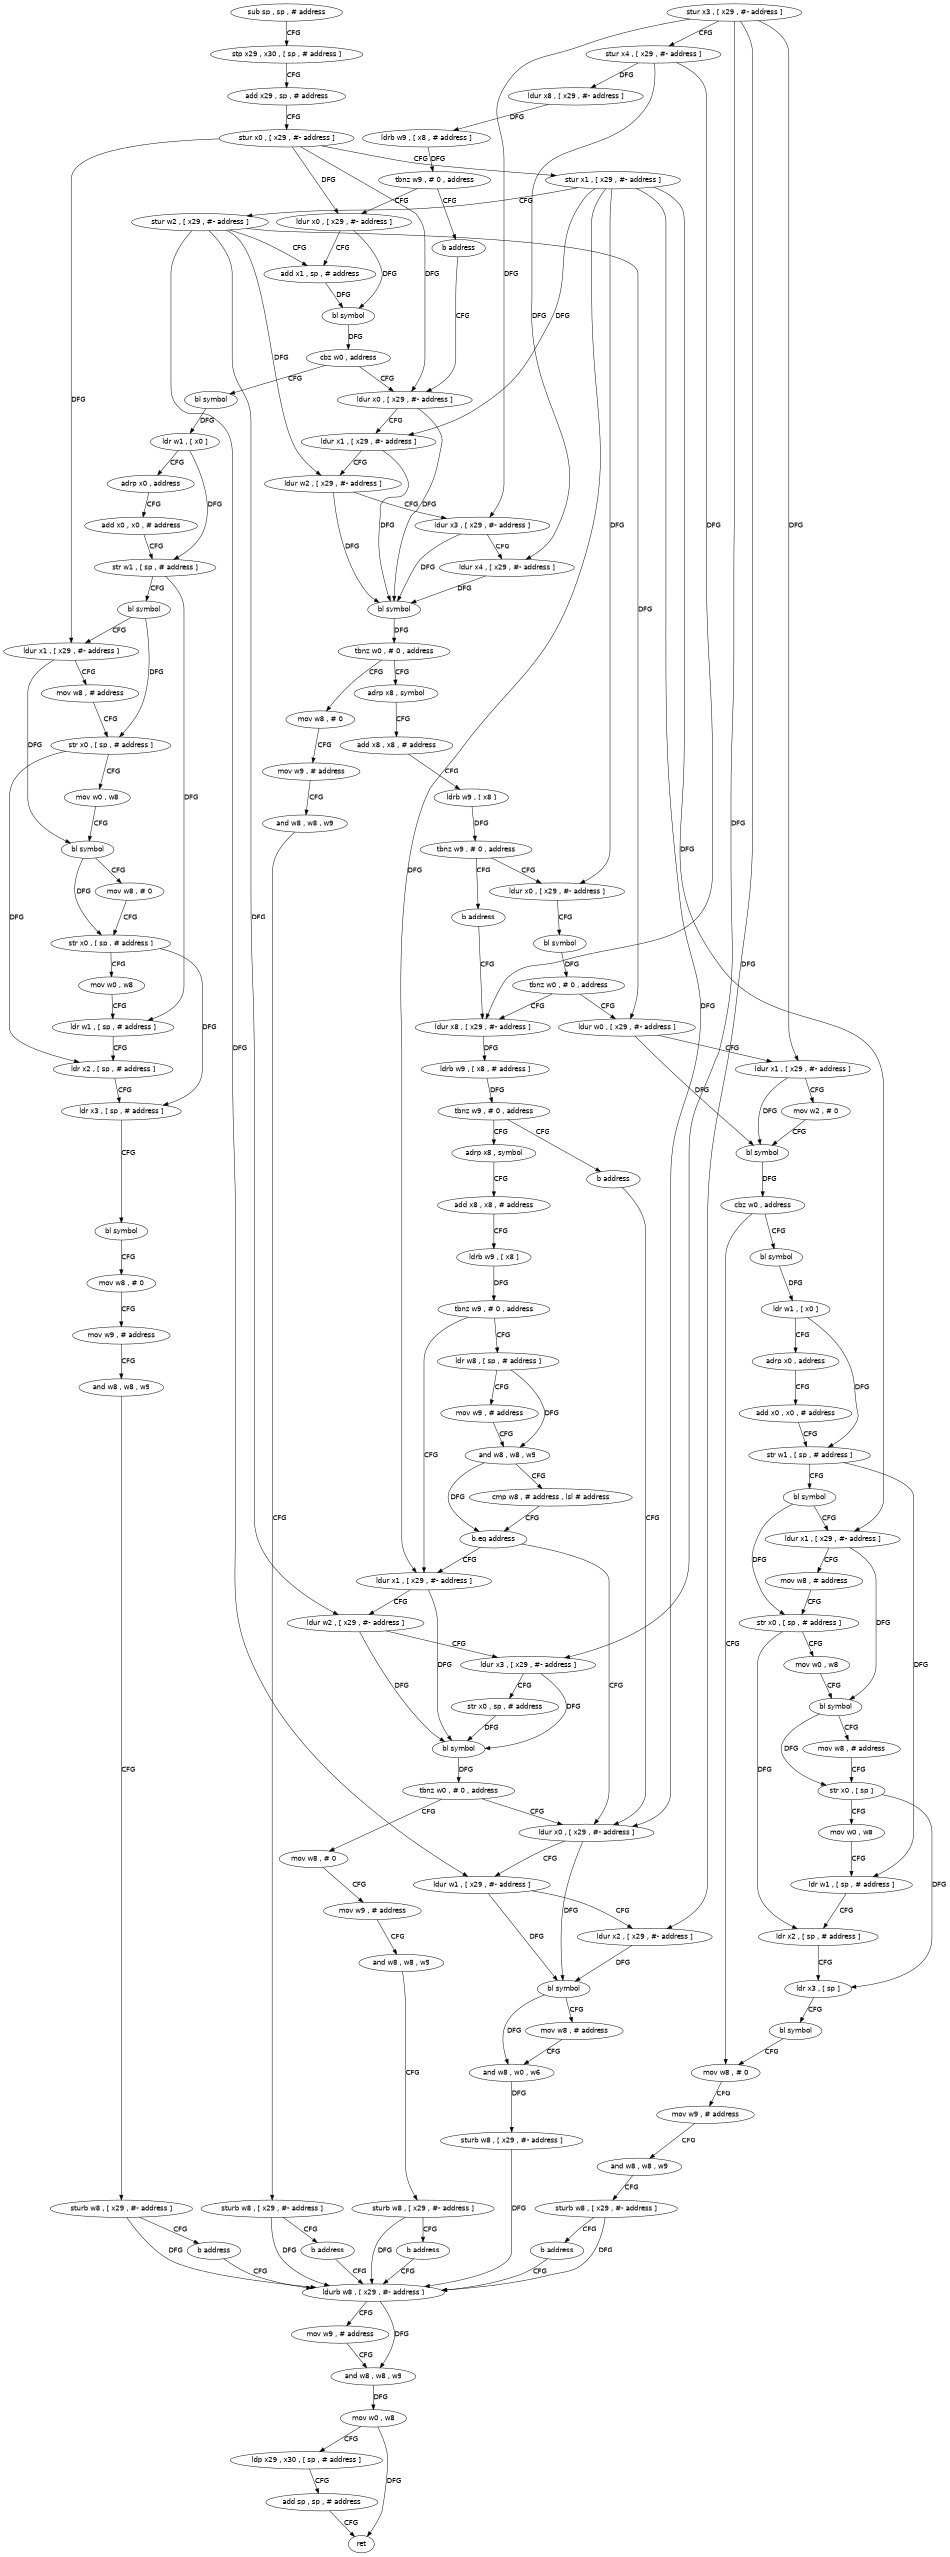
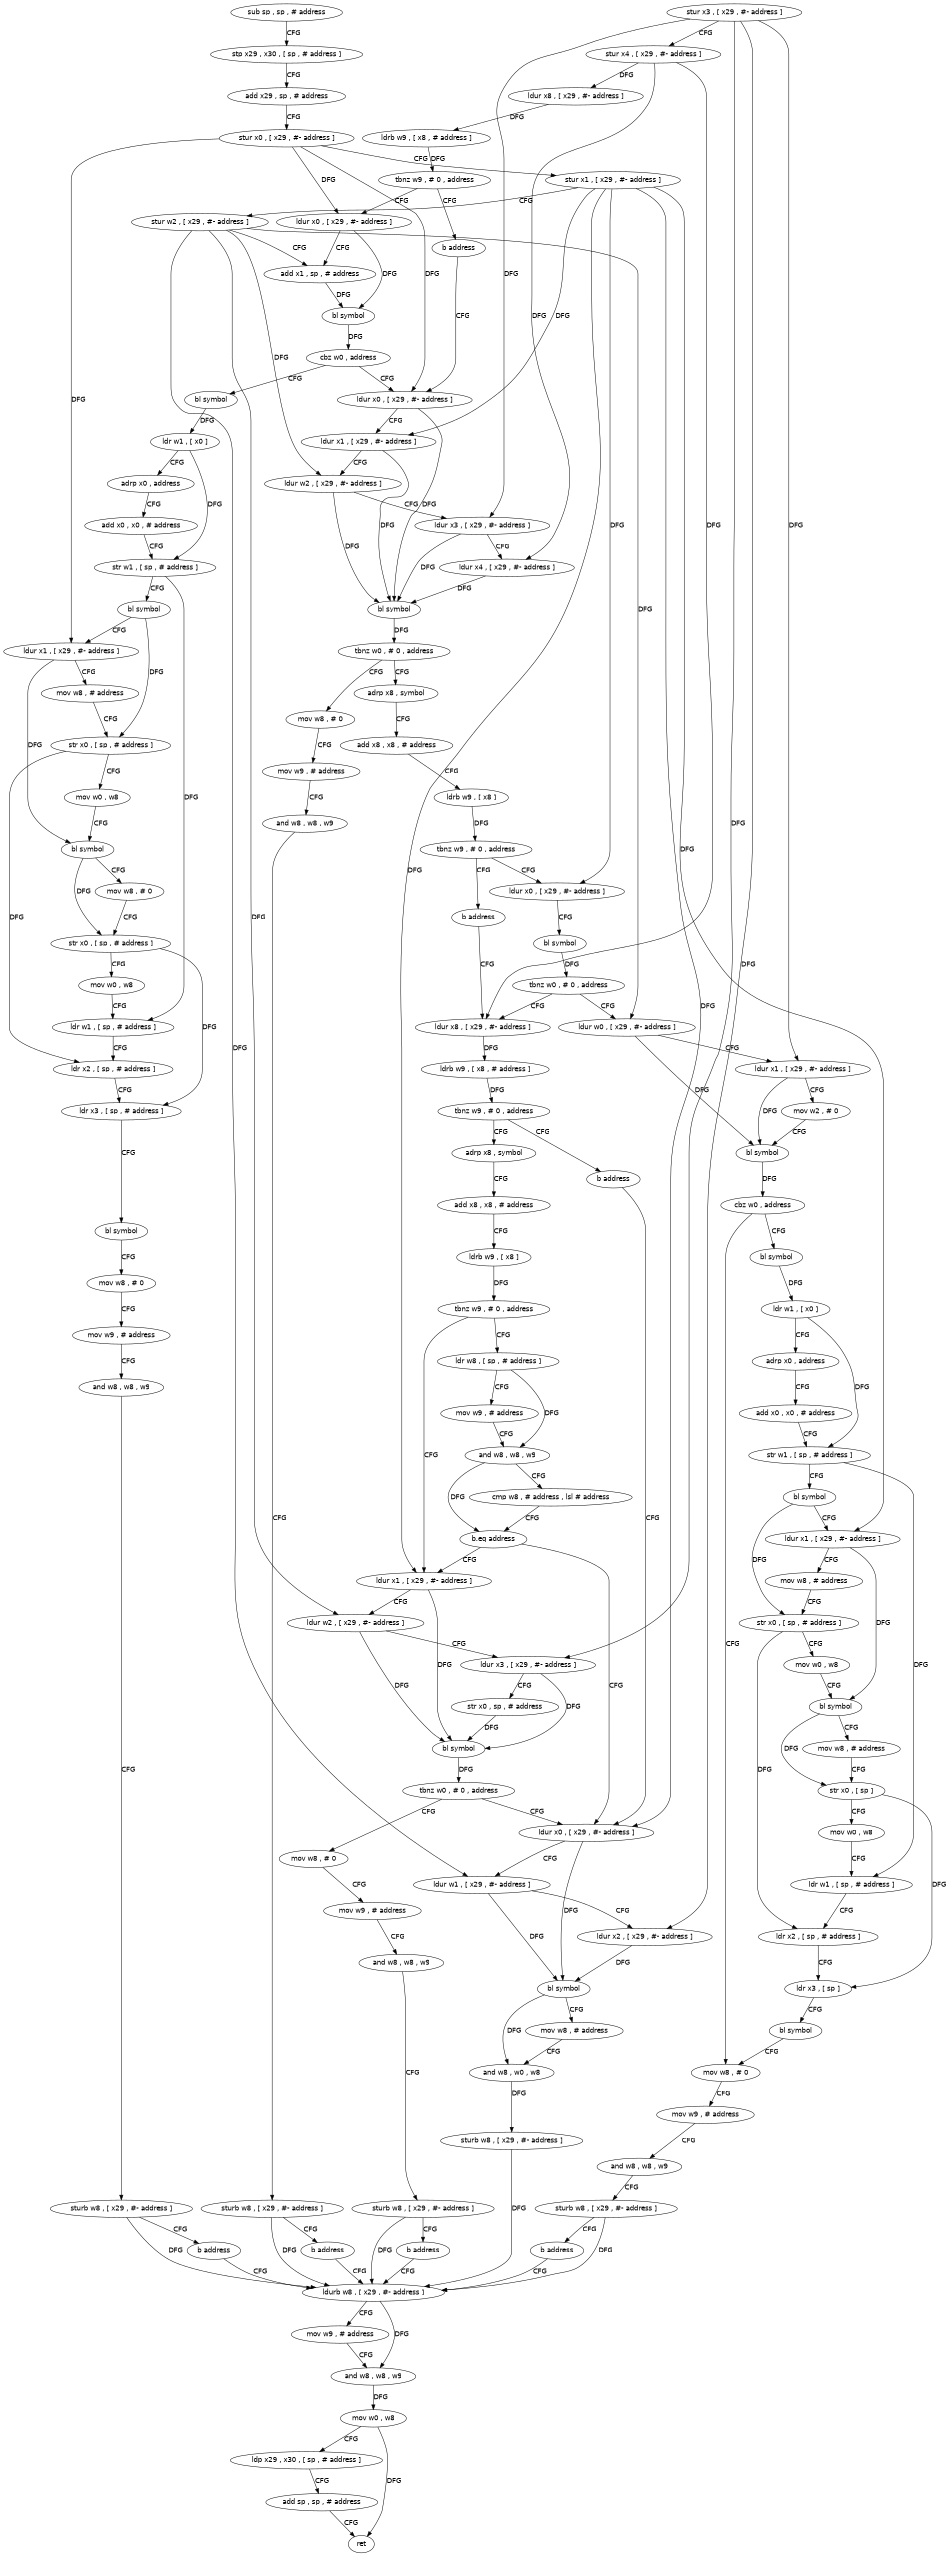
node "and w8 , w0 , w6": label "and w8 , w0 , w6" -> "and w8 , w0 , w8"
